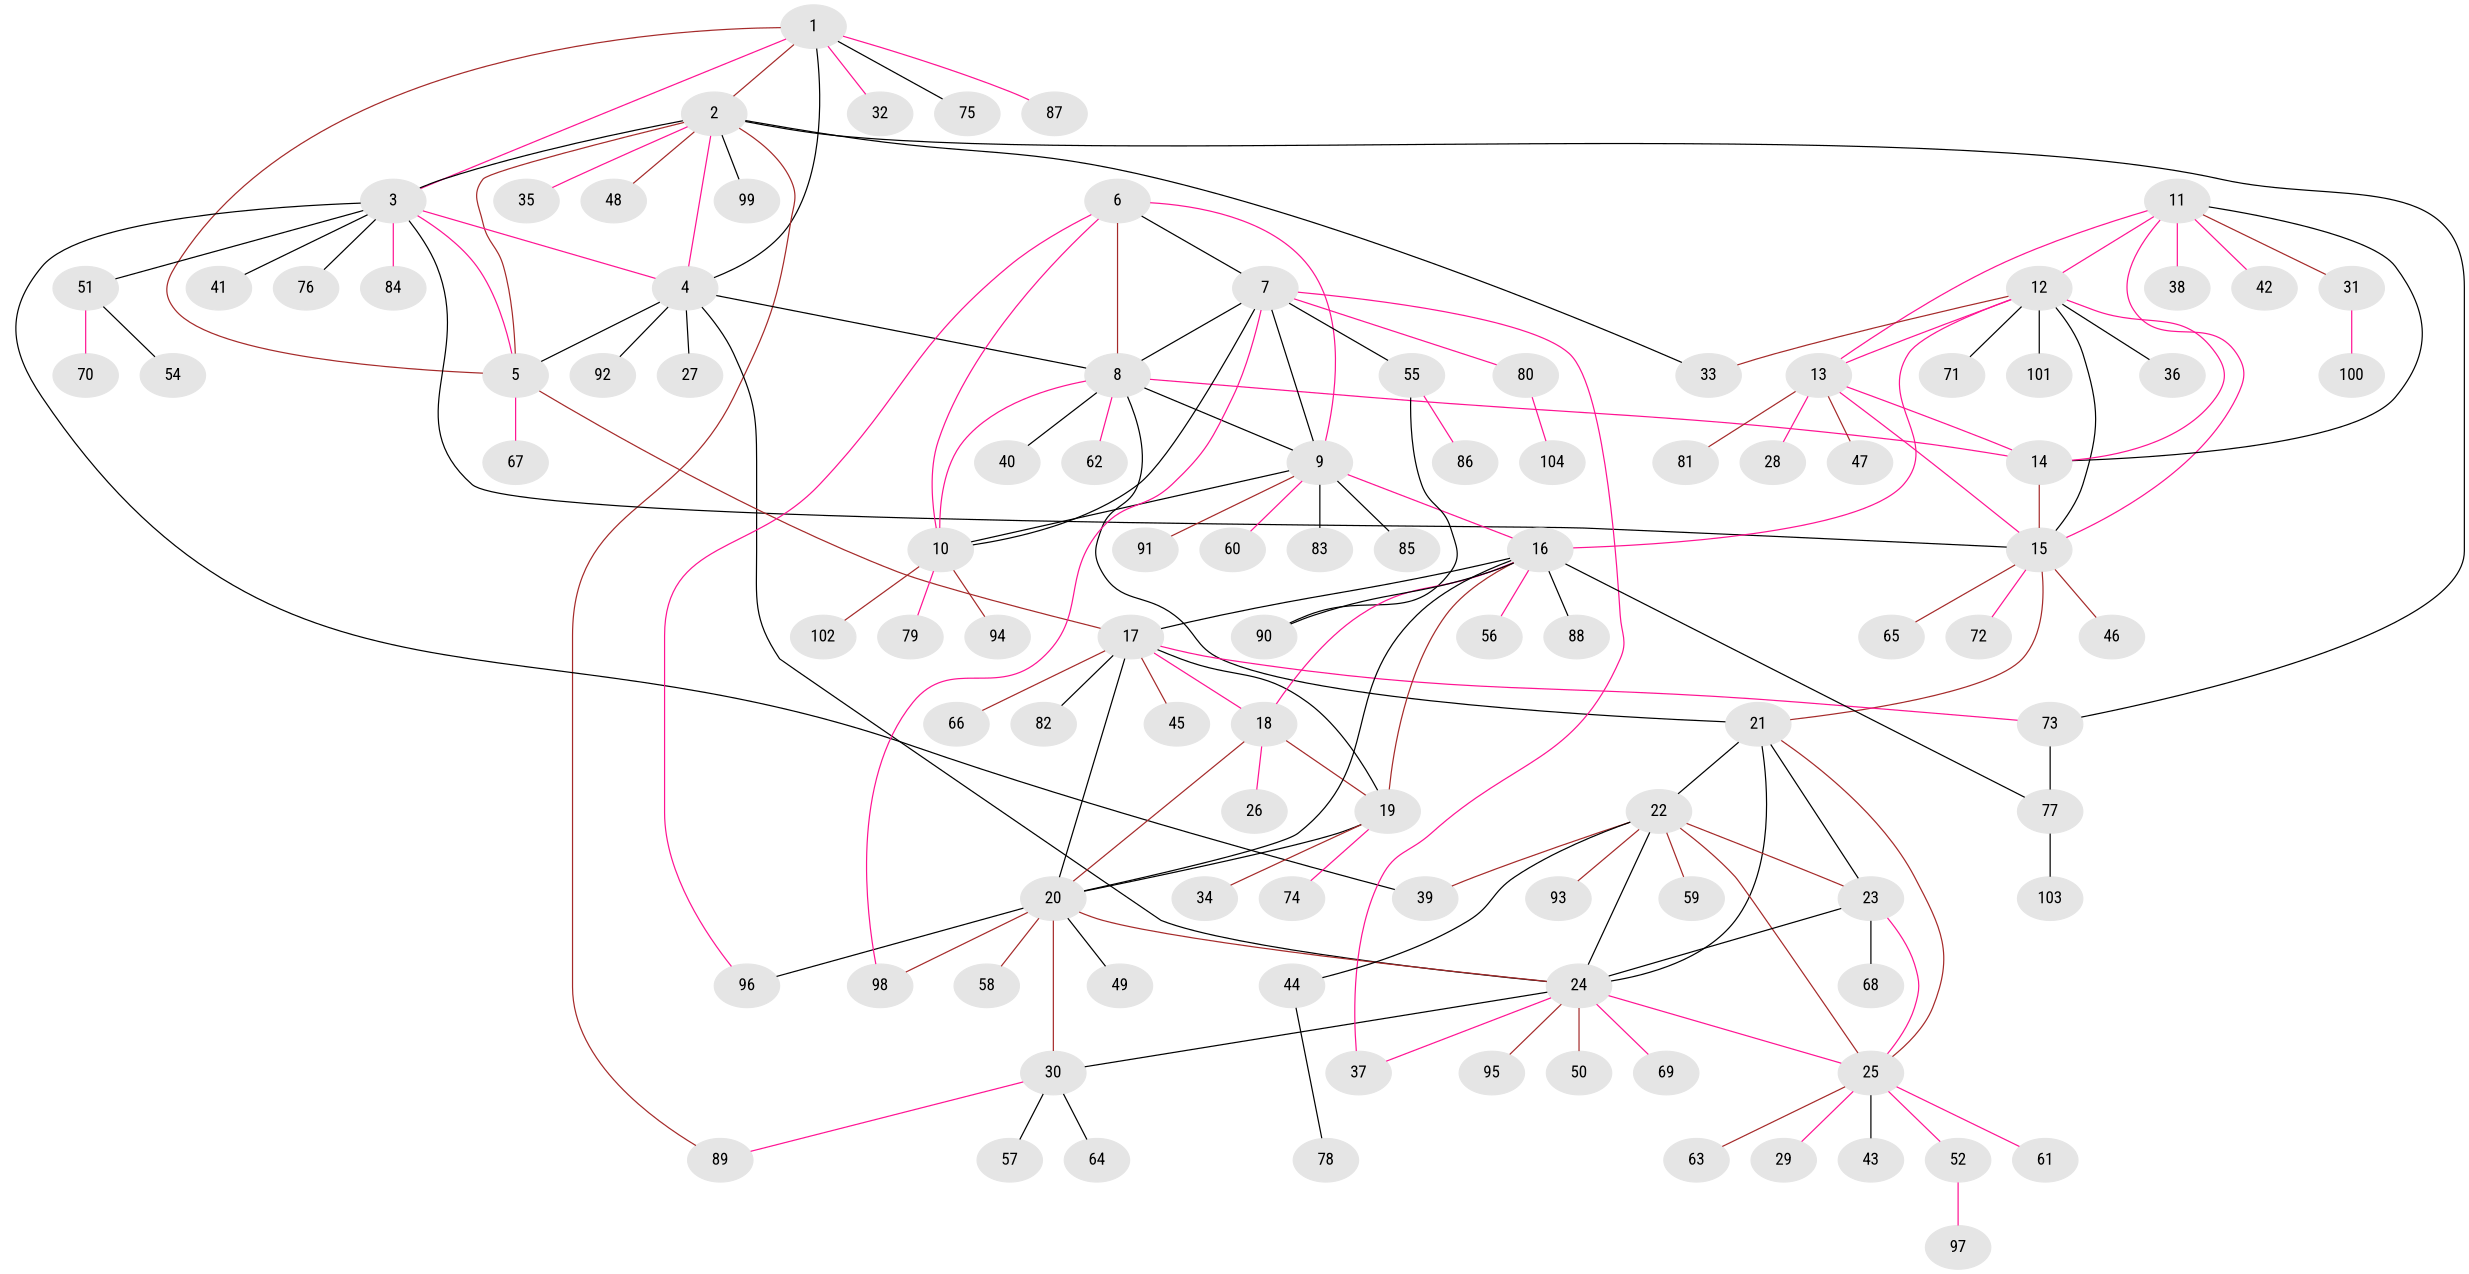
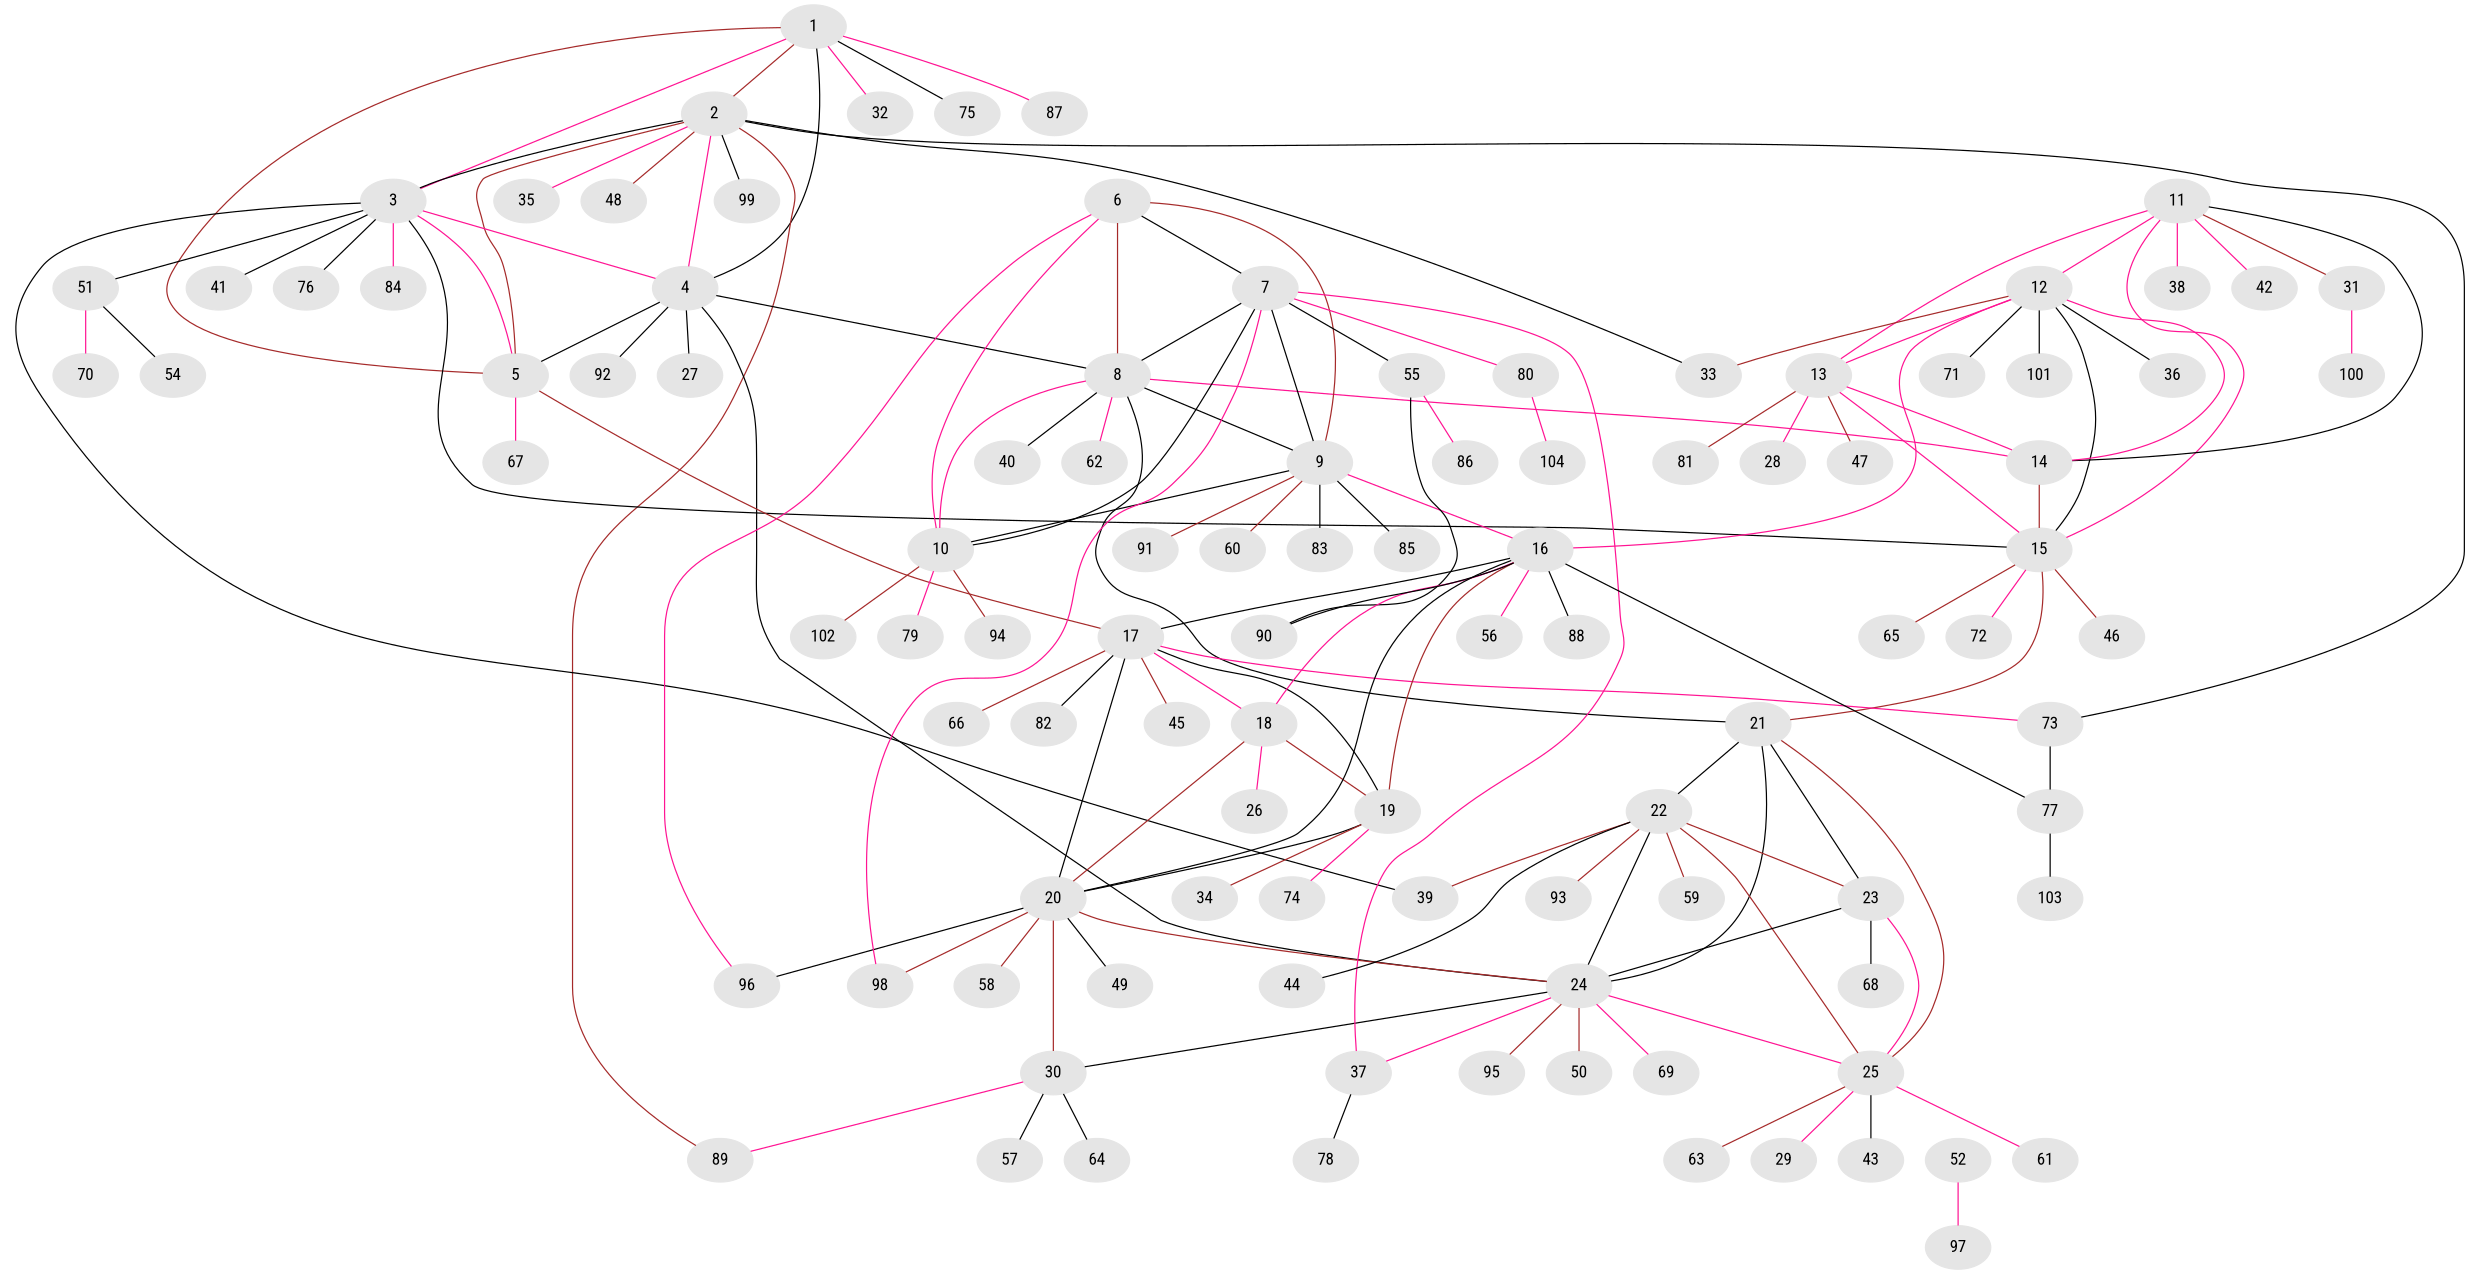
edge "6" -- "9": color deeppink -> brown
edge "9" -- "60": color deeppink -> brown
edge "44" -- "78": now "37" -- "78"
edge "25" -- "52": removed
